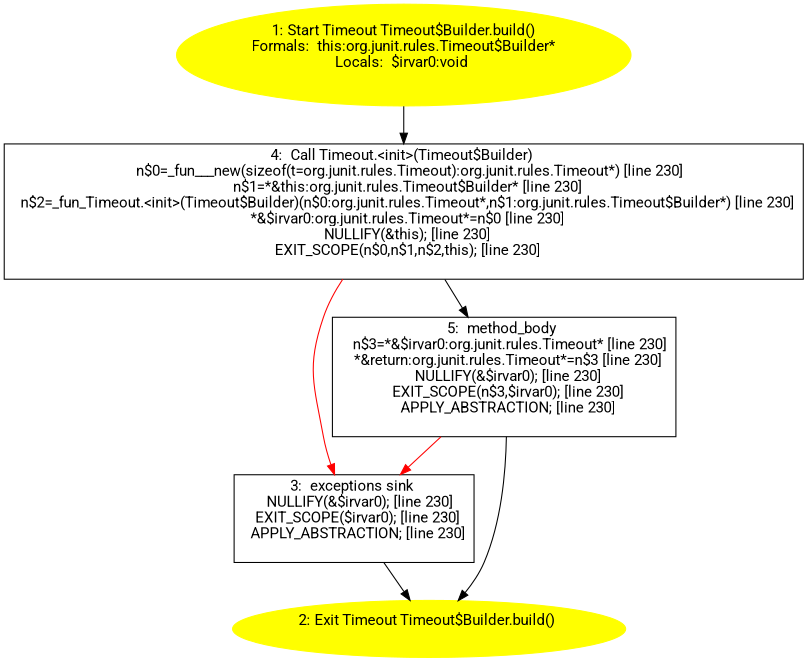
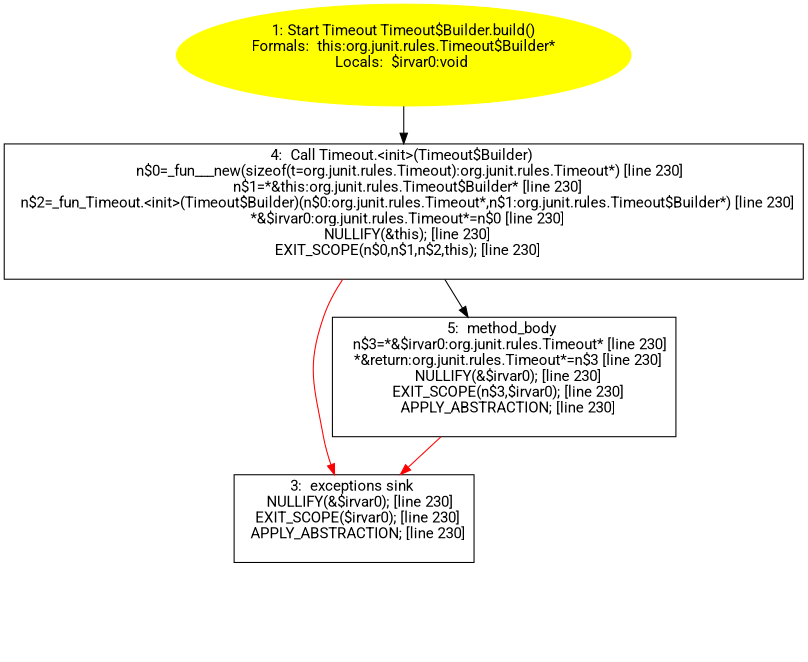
node "2: Exit Timeout Timeout$Builder.build()": removed
